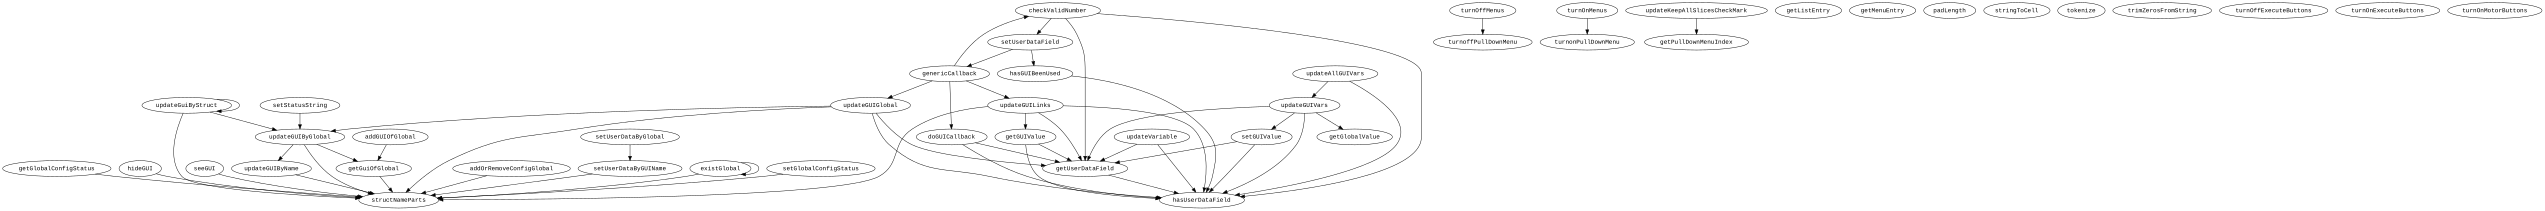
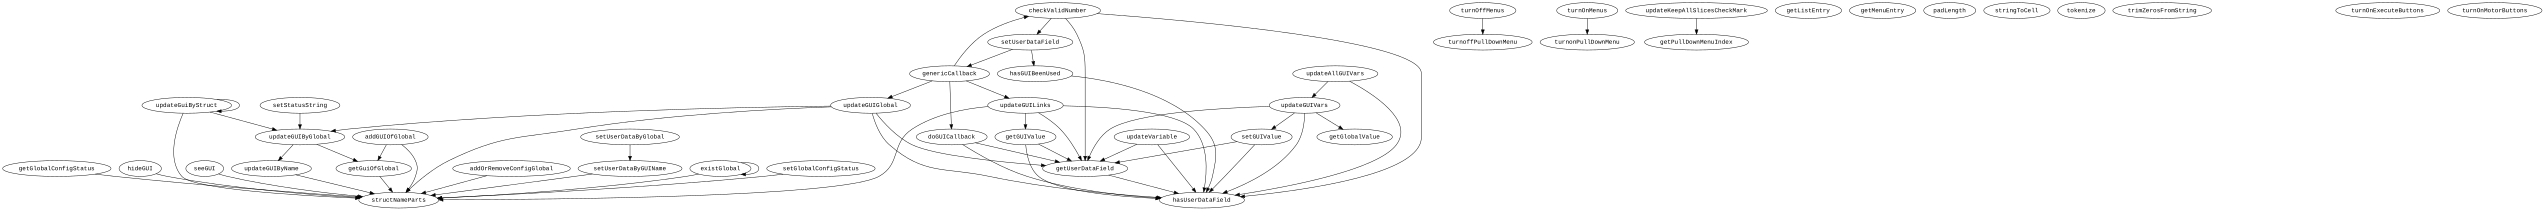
node "turnOffExecuteButtons": removed
edge "updateGUIByGlobal" -> "structNameParts": now "addGUIOfGlobal" -> "structNameParts"
